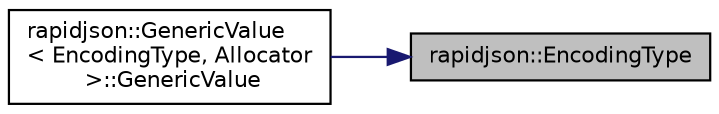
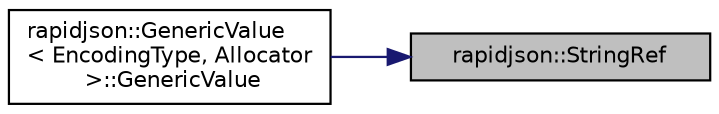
node "rapidjson::EncodingType": label "rapidjson::EncodingType" -> "rapidjson::StringRef"
